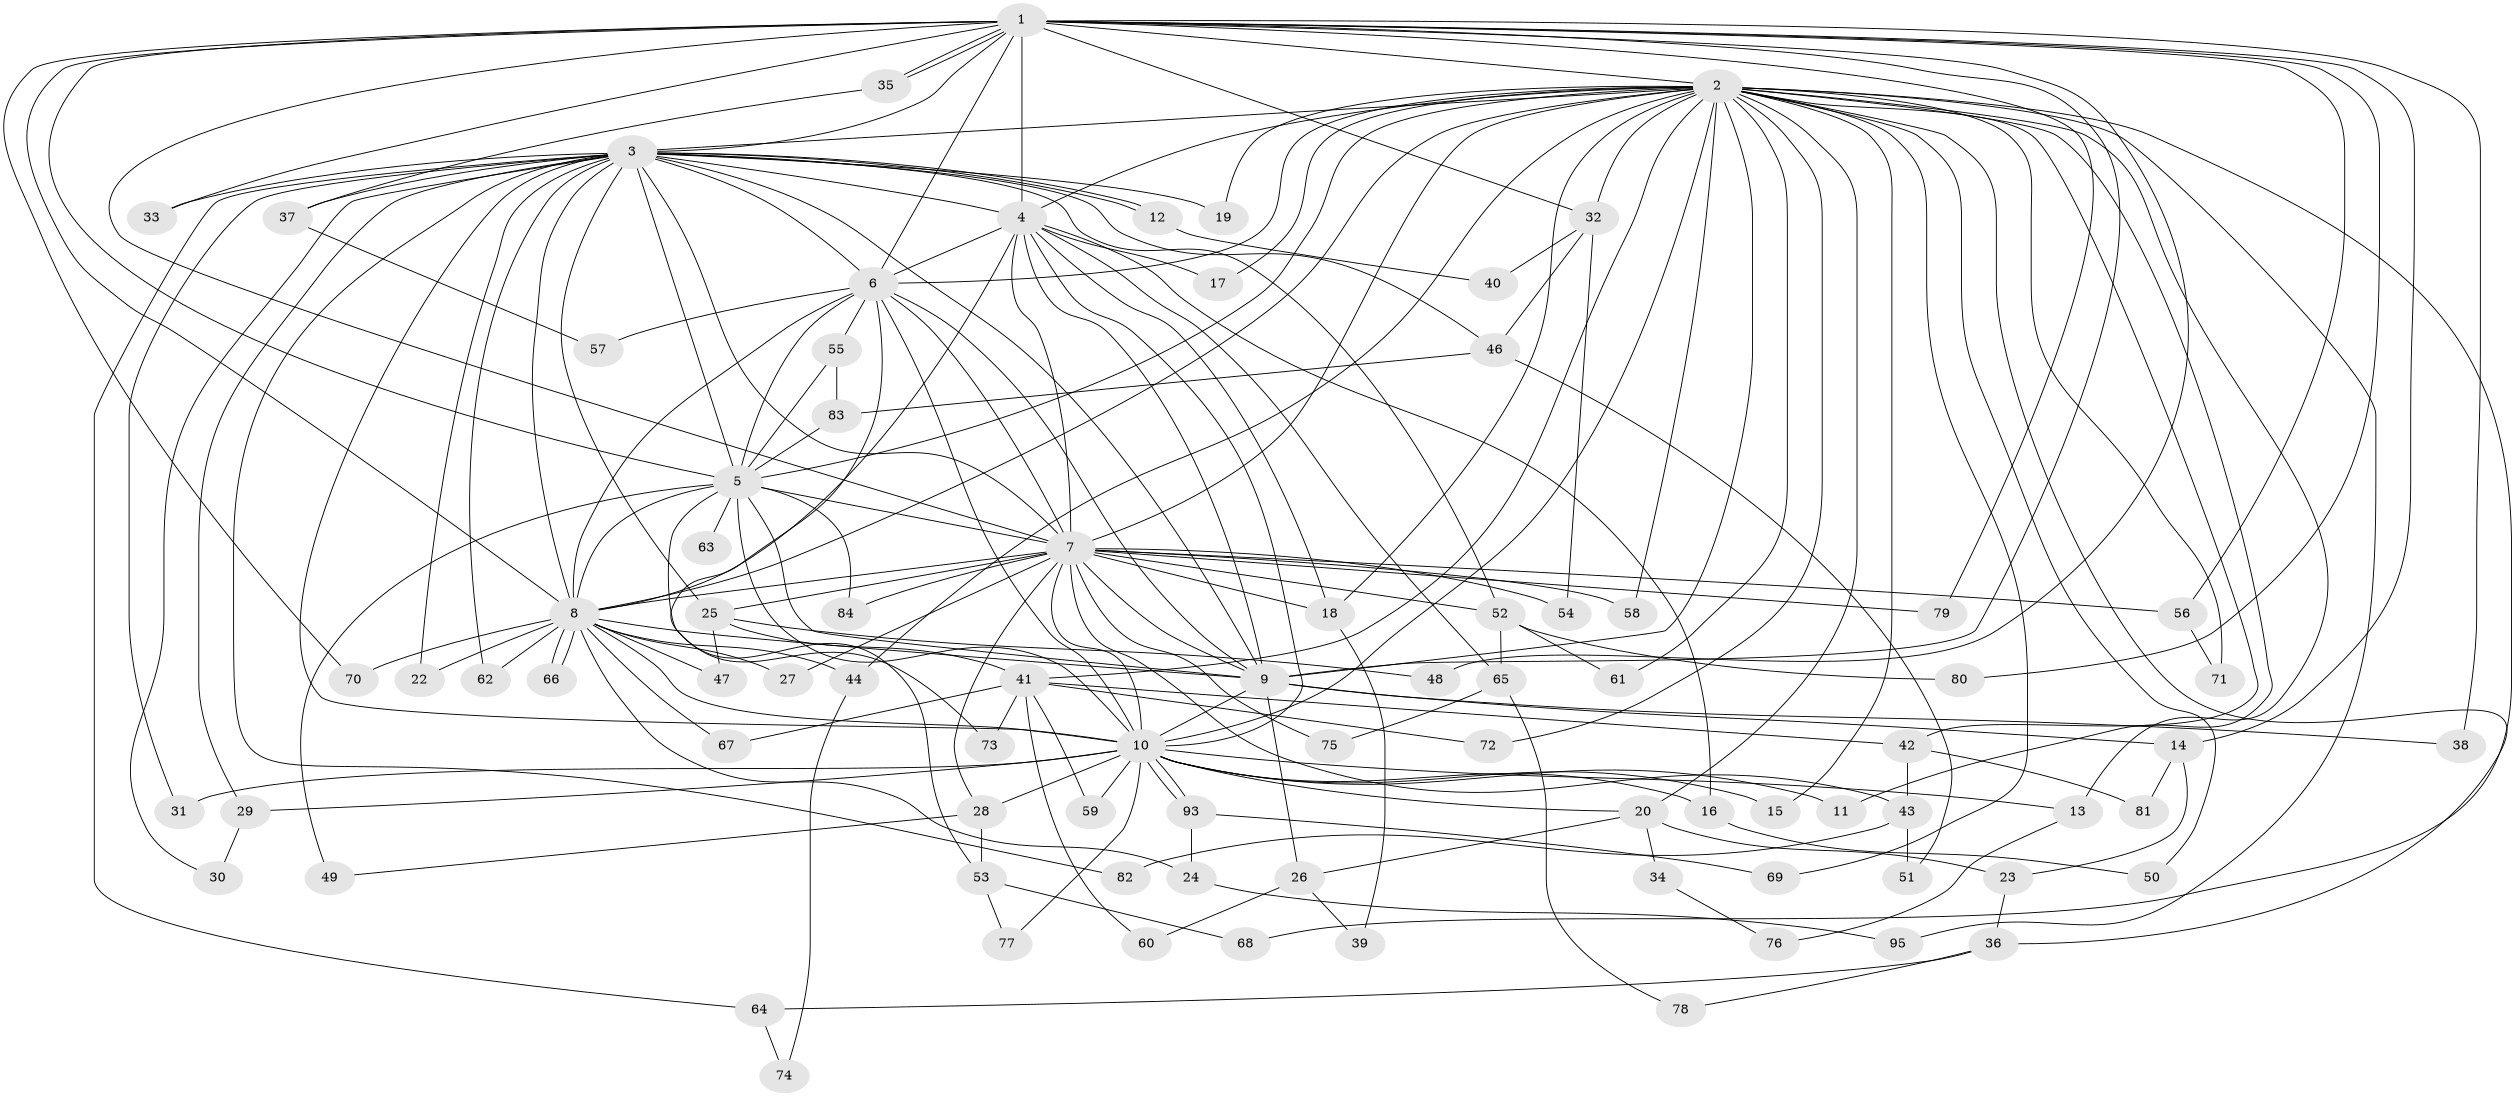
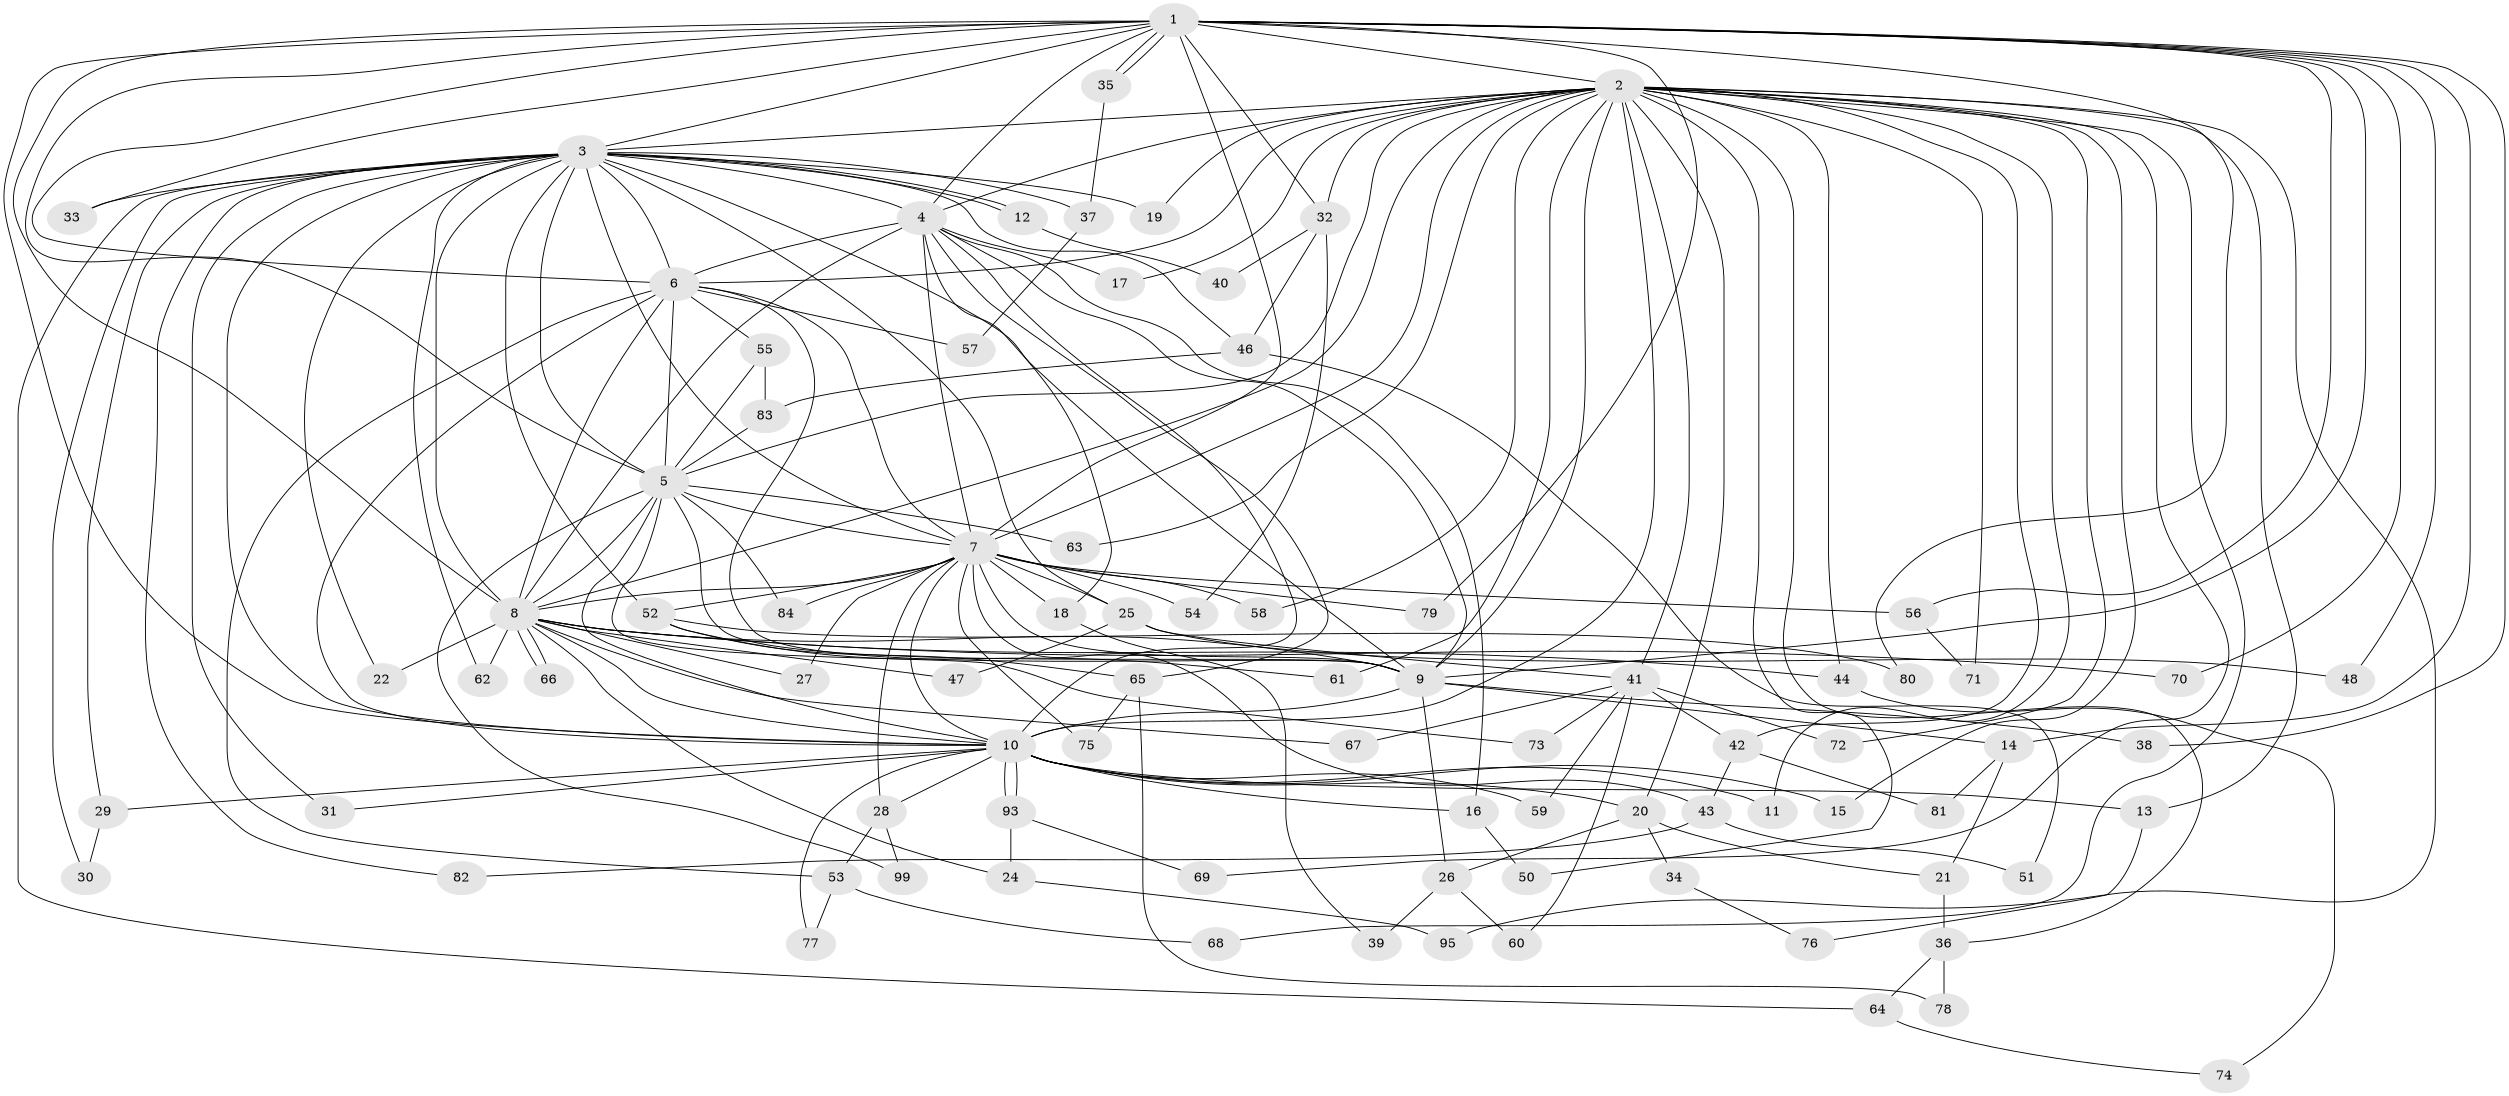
edge "1" -- "10": added
edge "2" -- "18": now "2" -- "63"
node "49": label "49" -> "99"
node "23": label "23" -> "21"
